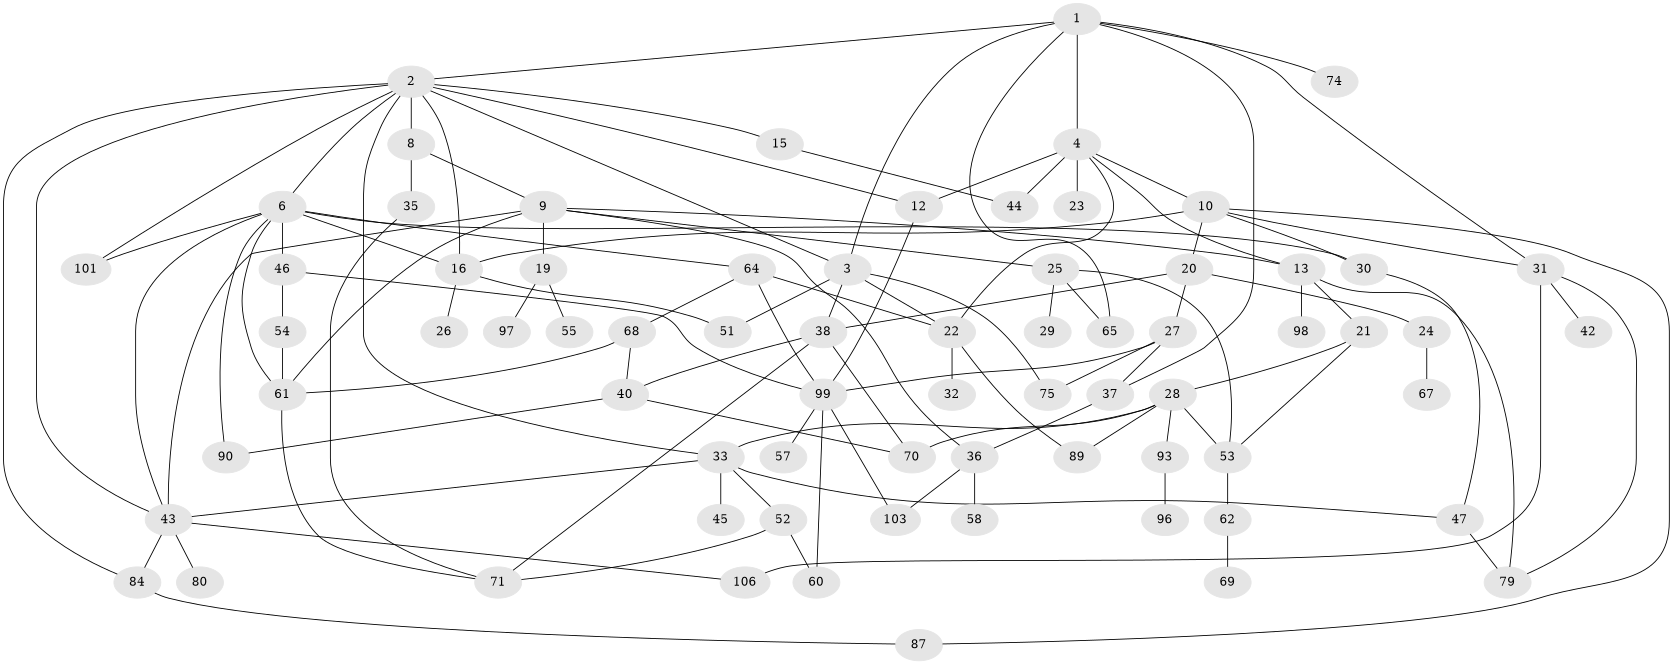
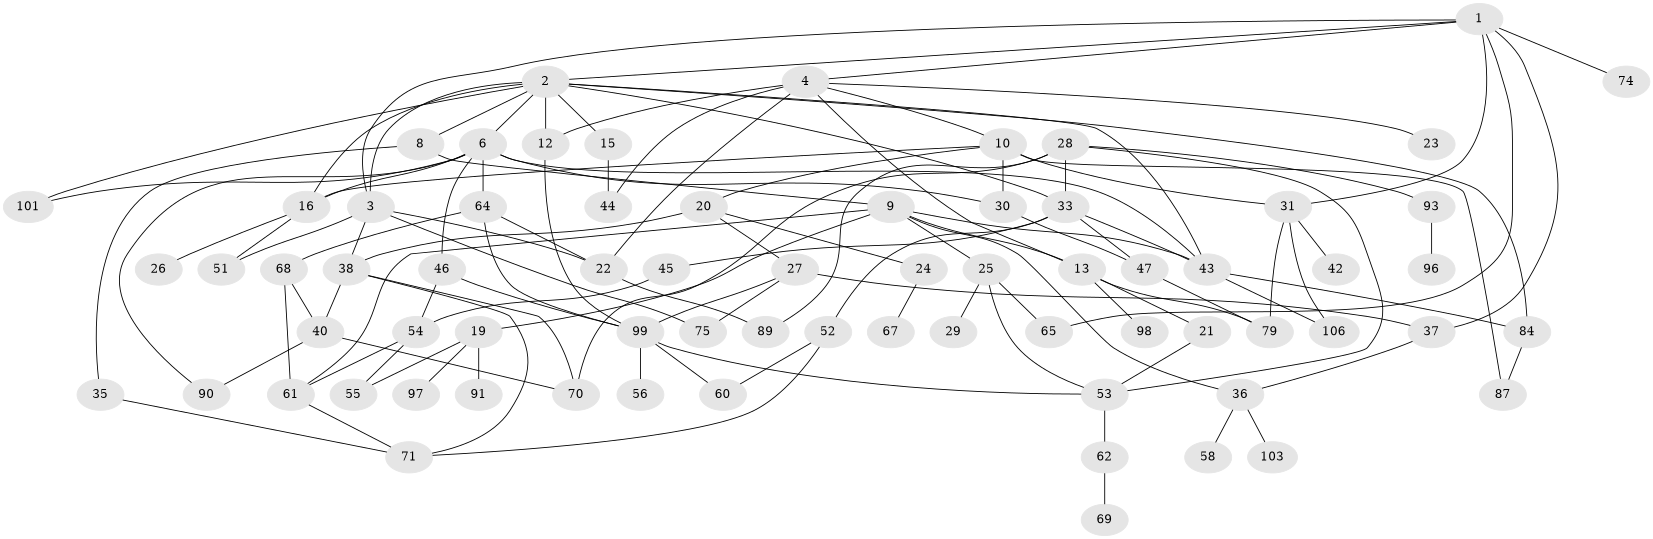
edge "45" -- "54": added
edge "6" -- "61": removed
edge "54" -- "55": added
edge "21" -- "28": removed
node "91": added
node "32": removed
node "57": label "57" -> "56"
edge "99" -- "103": now "99" -- "53"
node "80": removed
